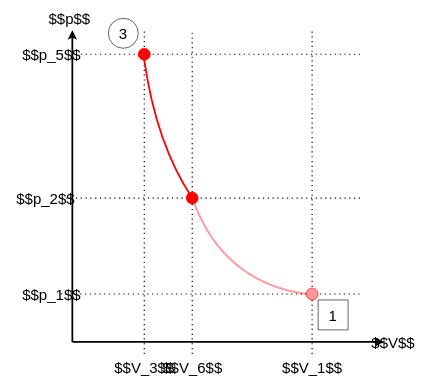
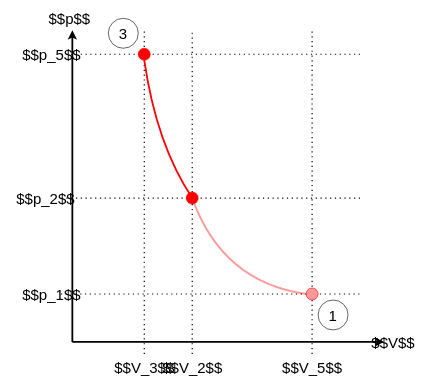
node "1": shape rectangle -> ellipse
node "$$V_6$$": label "$$V_6$$" -> "$$V_2$$"
node "$$V_1$$": label "$$V_1$$" -> "$$V_5$$"
